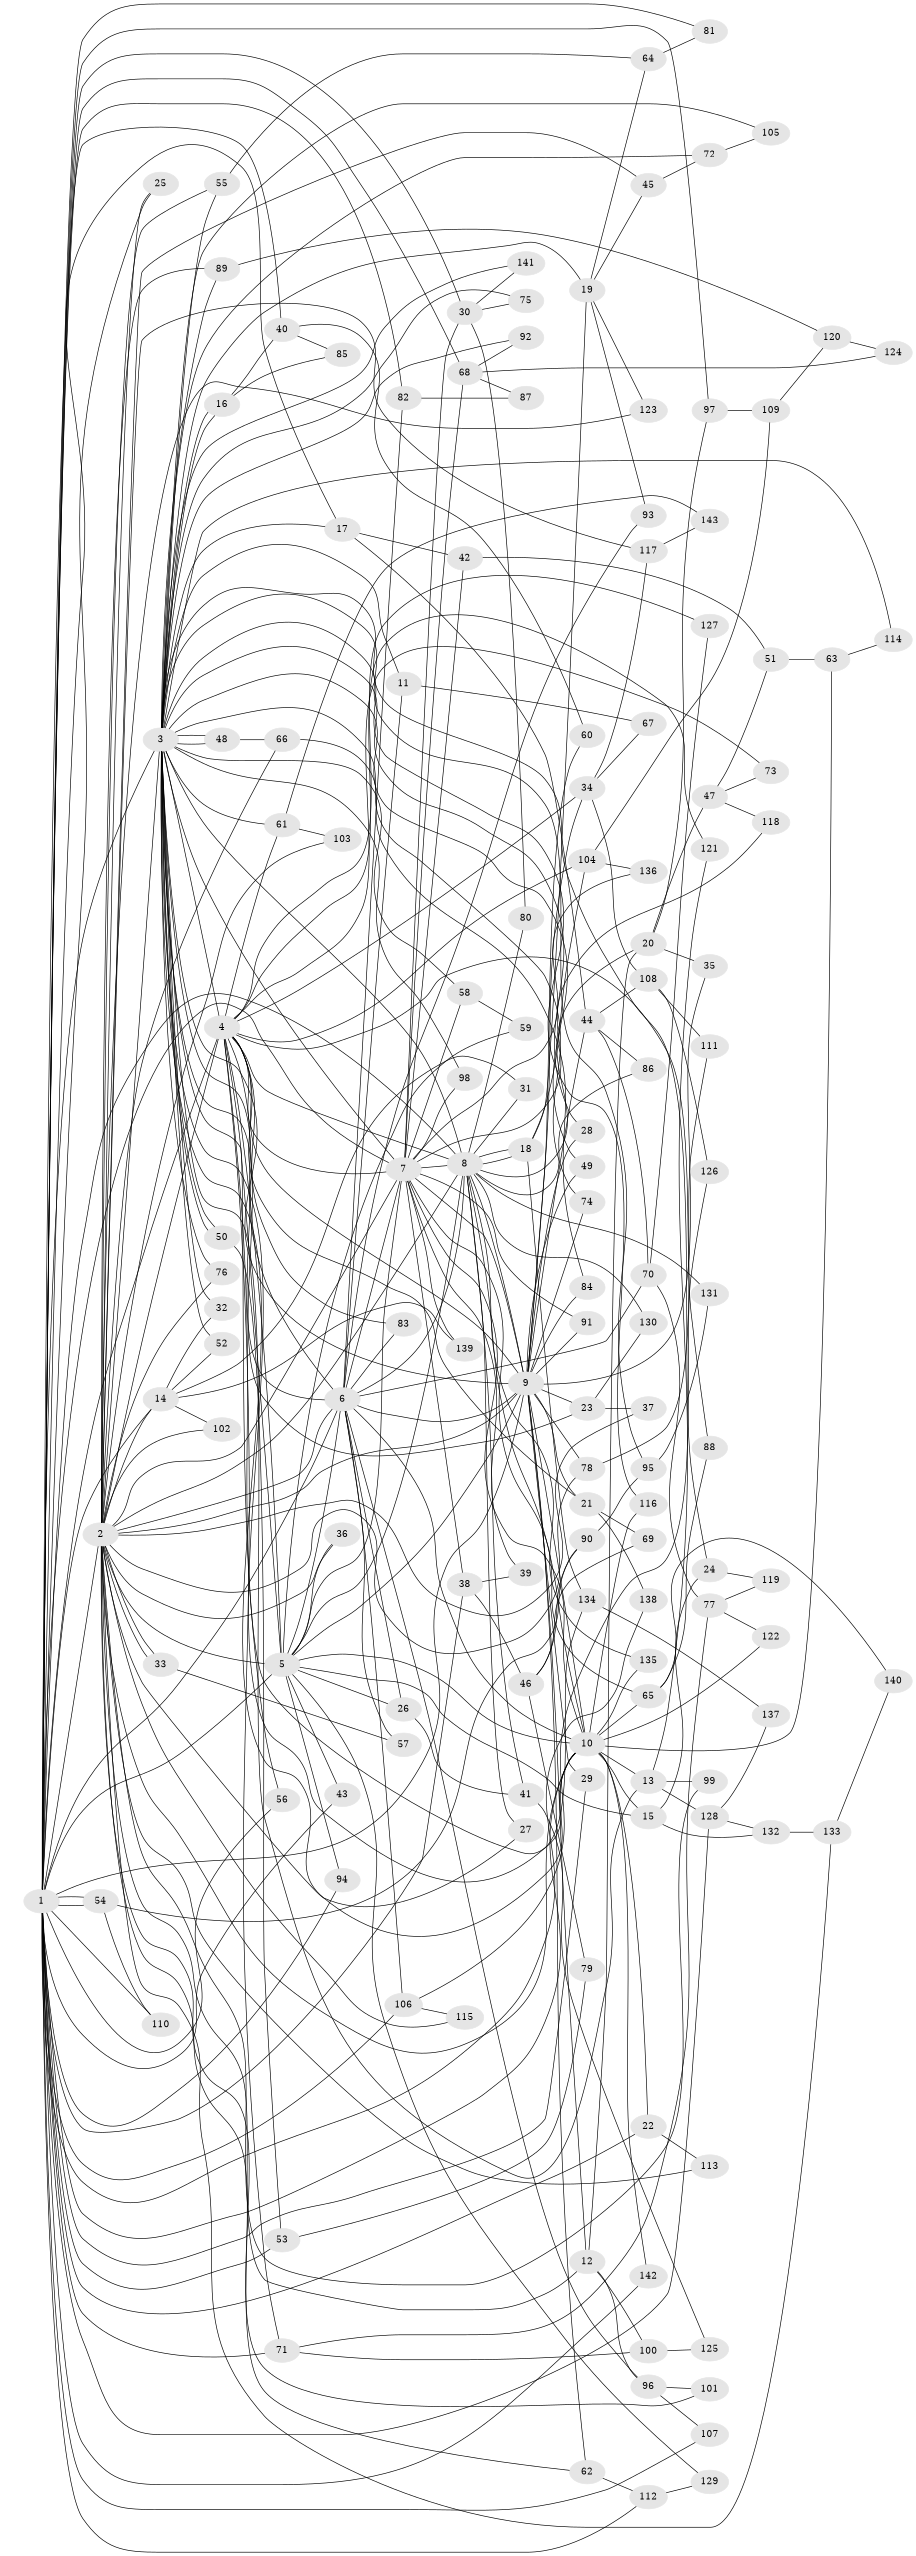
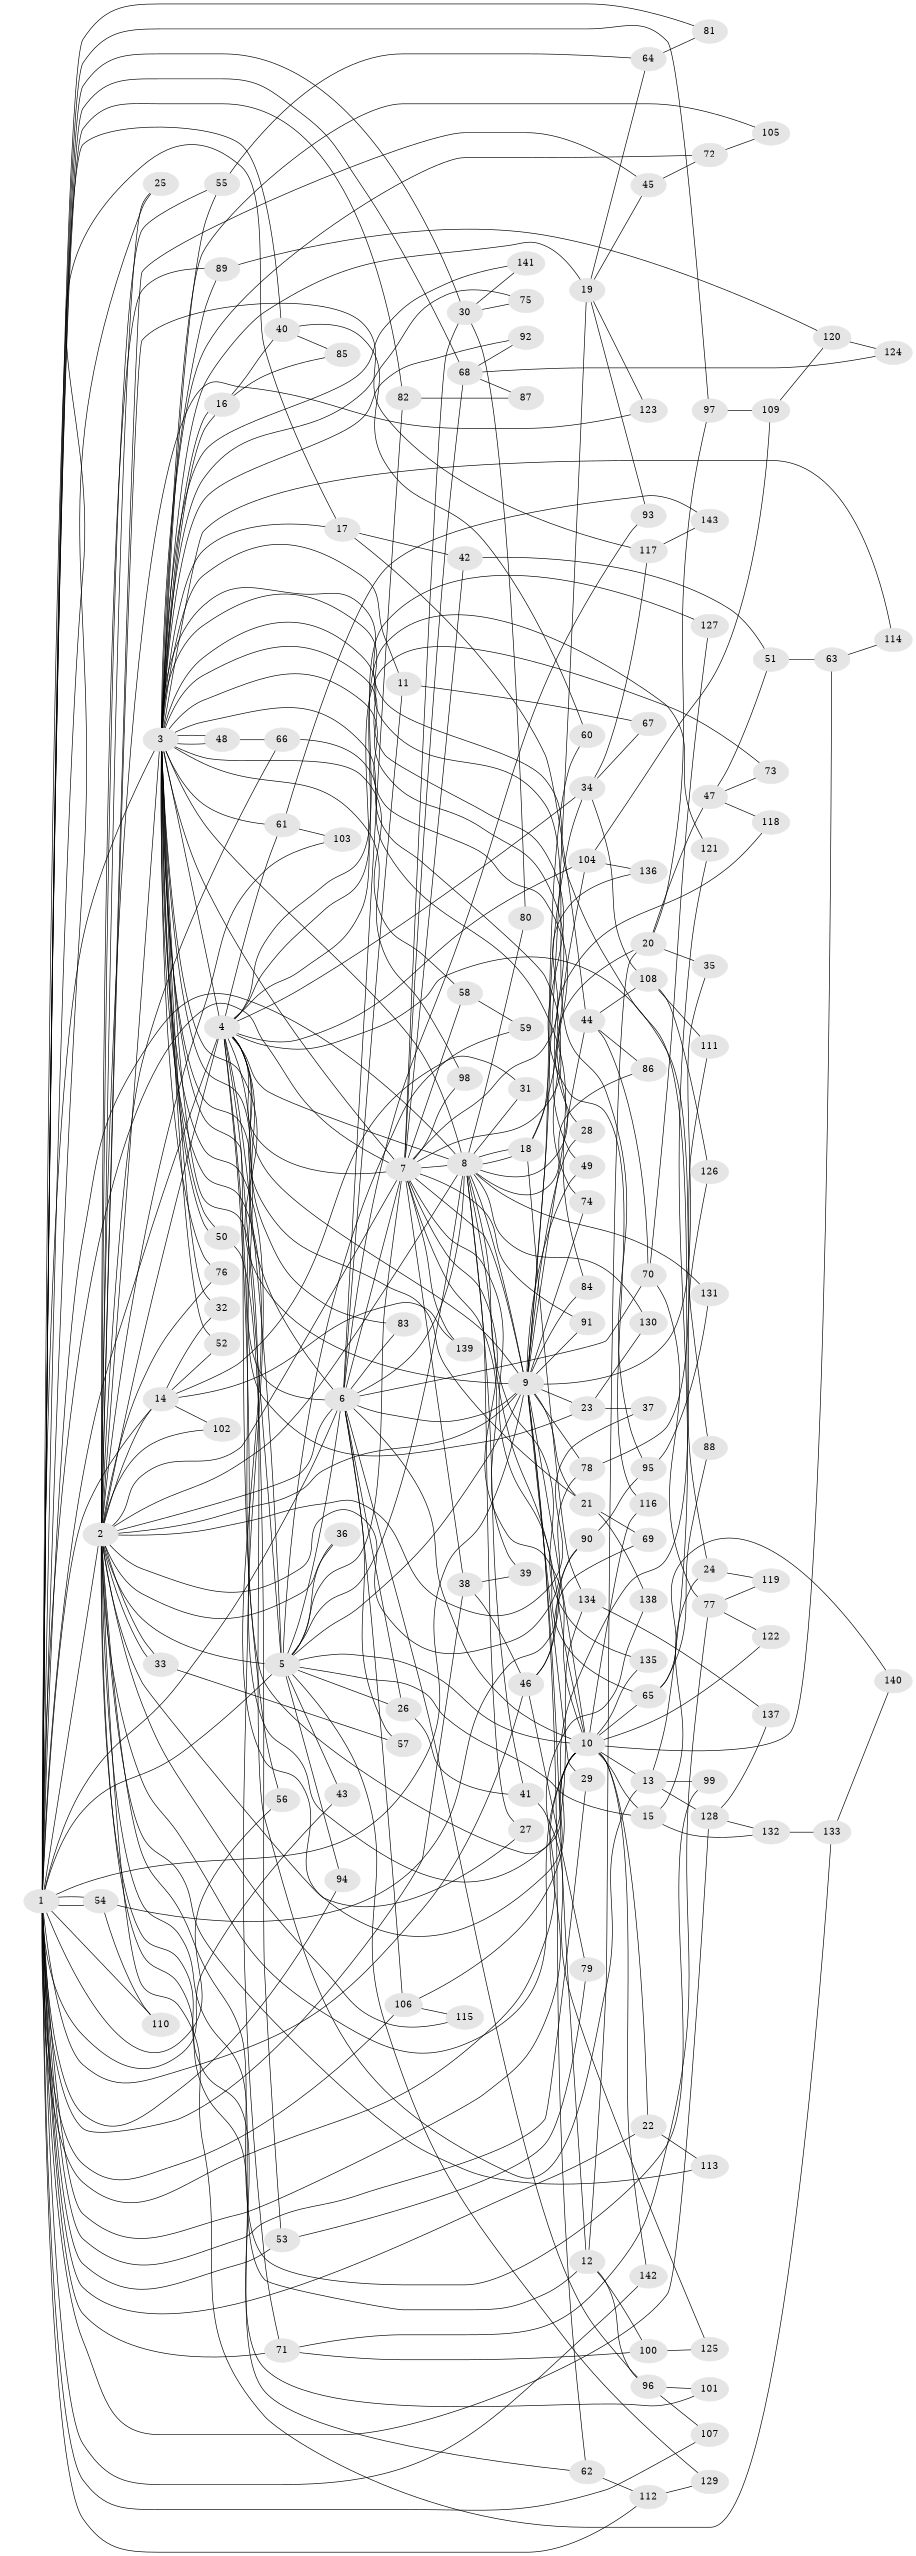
edge "46" -- "1": added
